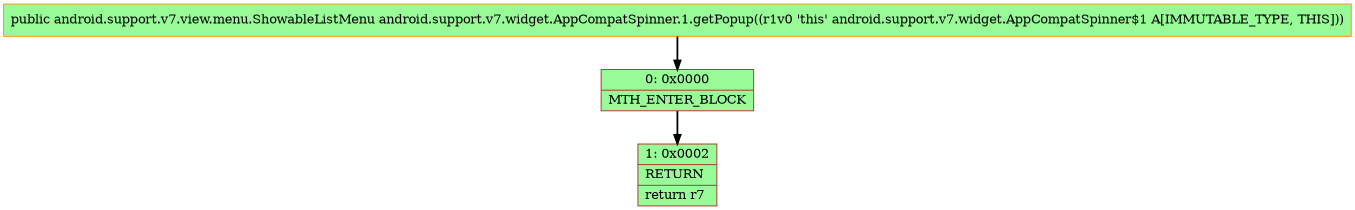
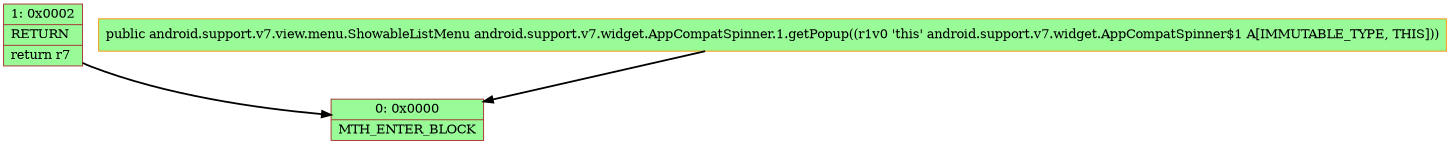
edge "0: 0x0000" -> "1: 0x0002": reversed
